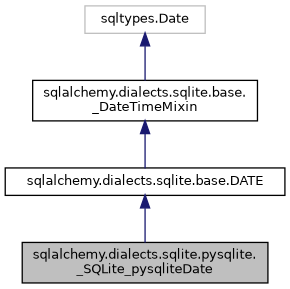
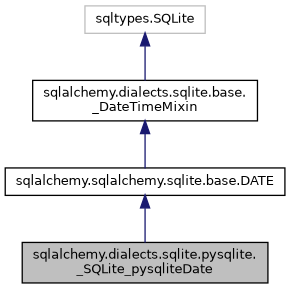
node "sqltypes.Date": label "sqltypes.Date" -> "sqltypes.SQLite"
node "sqlalchemy.dialects.sqlite.base.DATE": label "sqlalchemy.dialects.sqlite.base.DATE" -> "sqlalchemy.sqlalchemy.sqlite.base.DATE"
